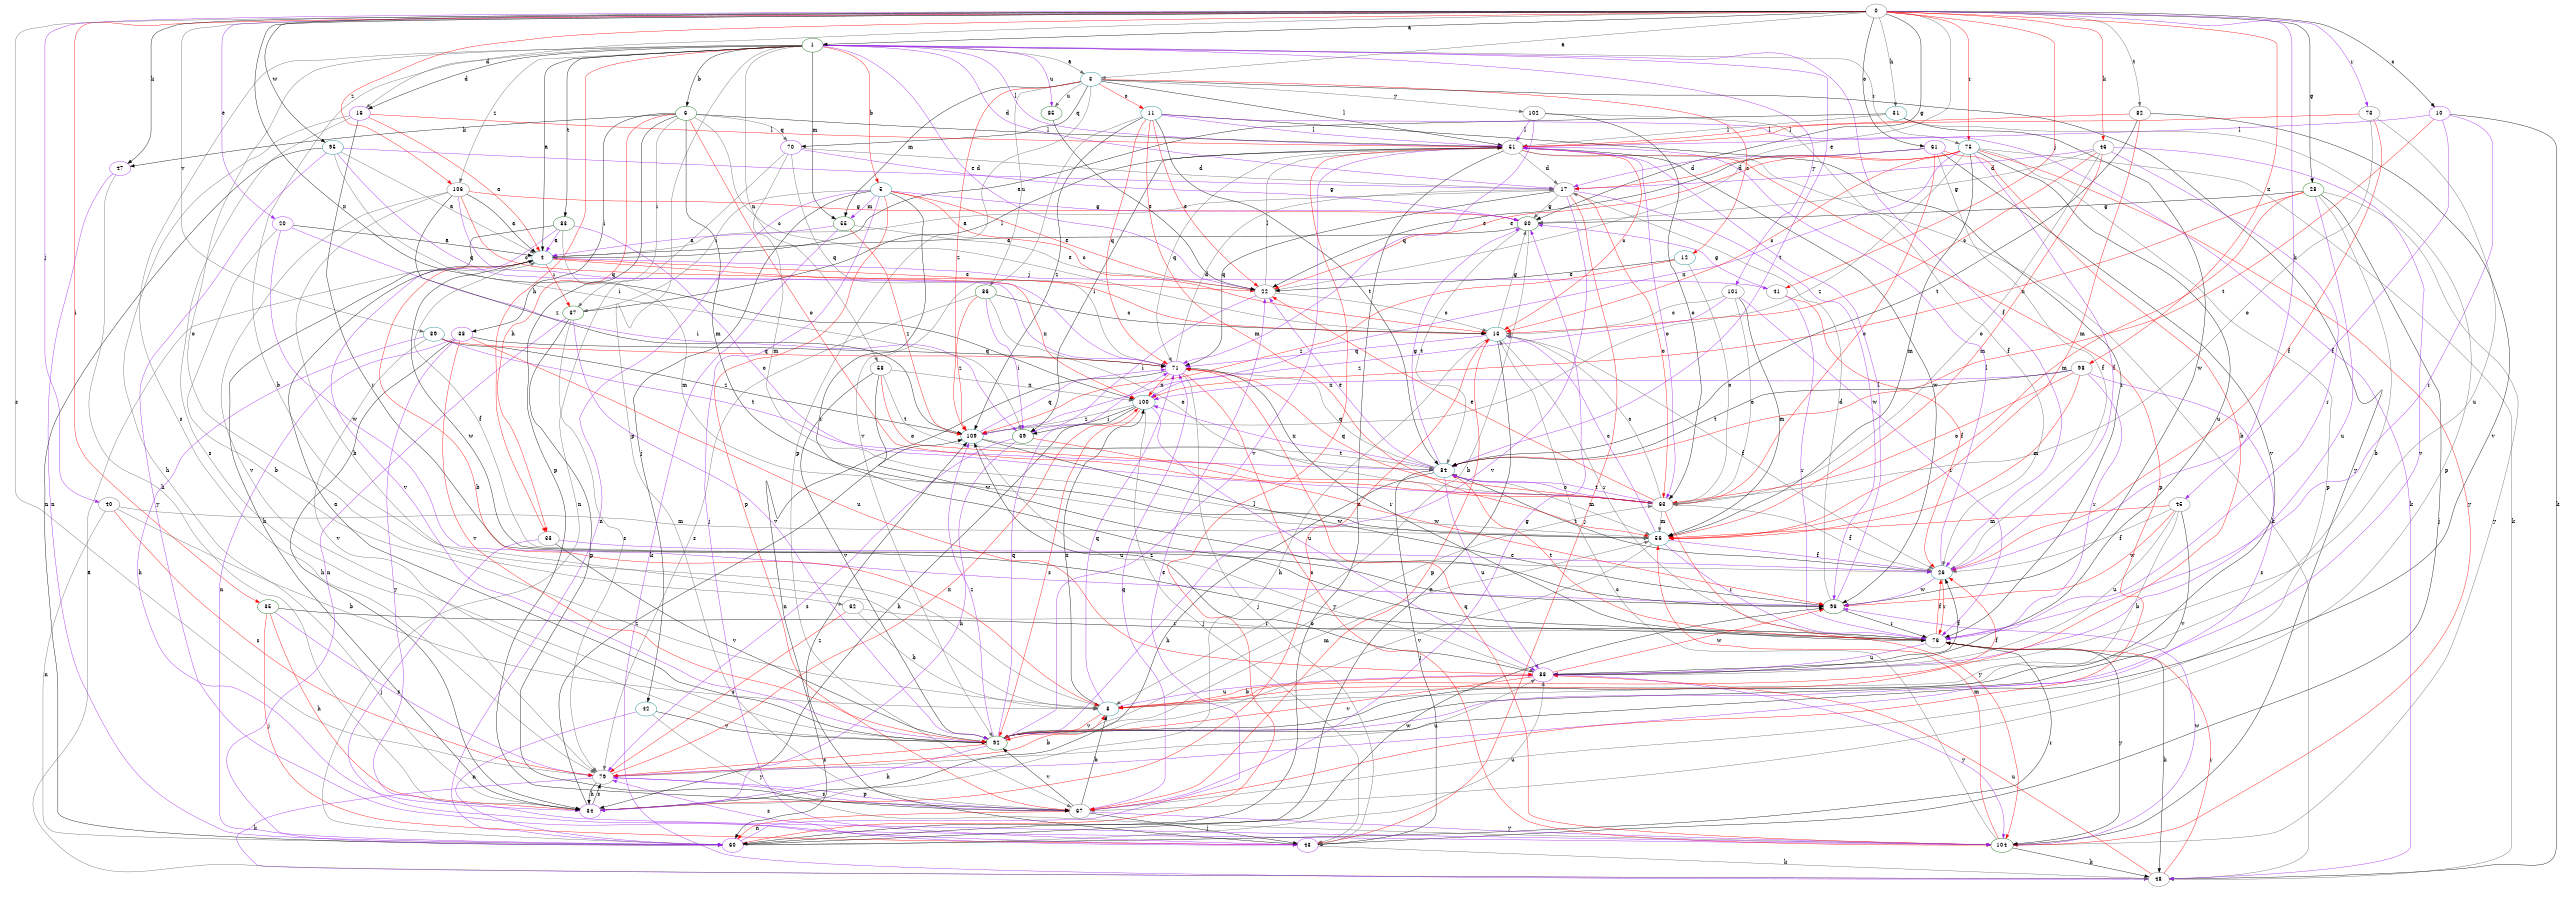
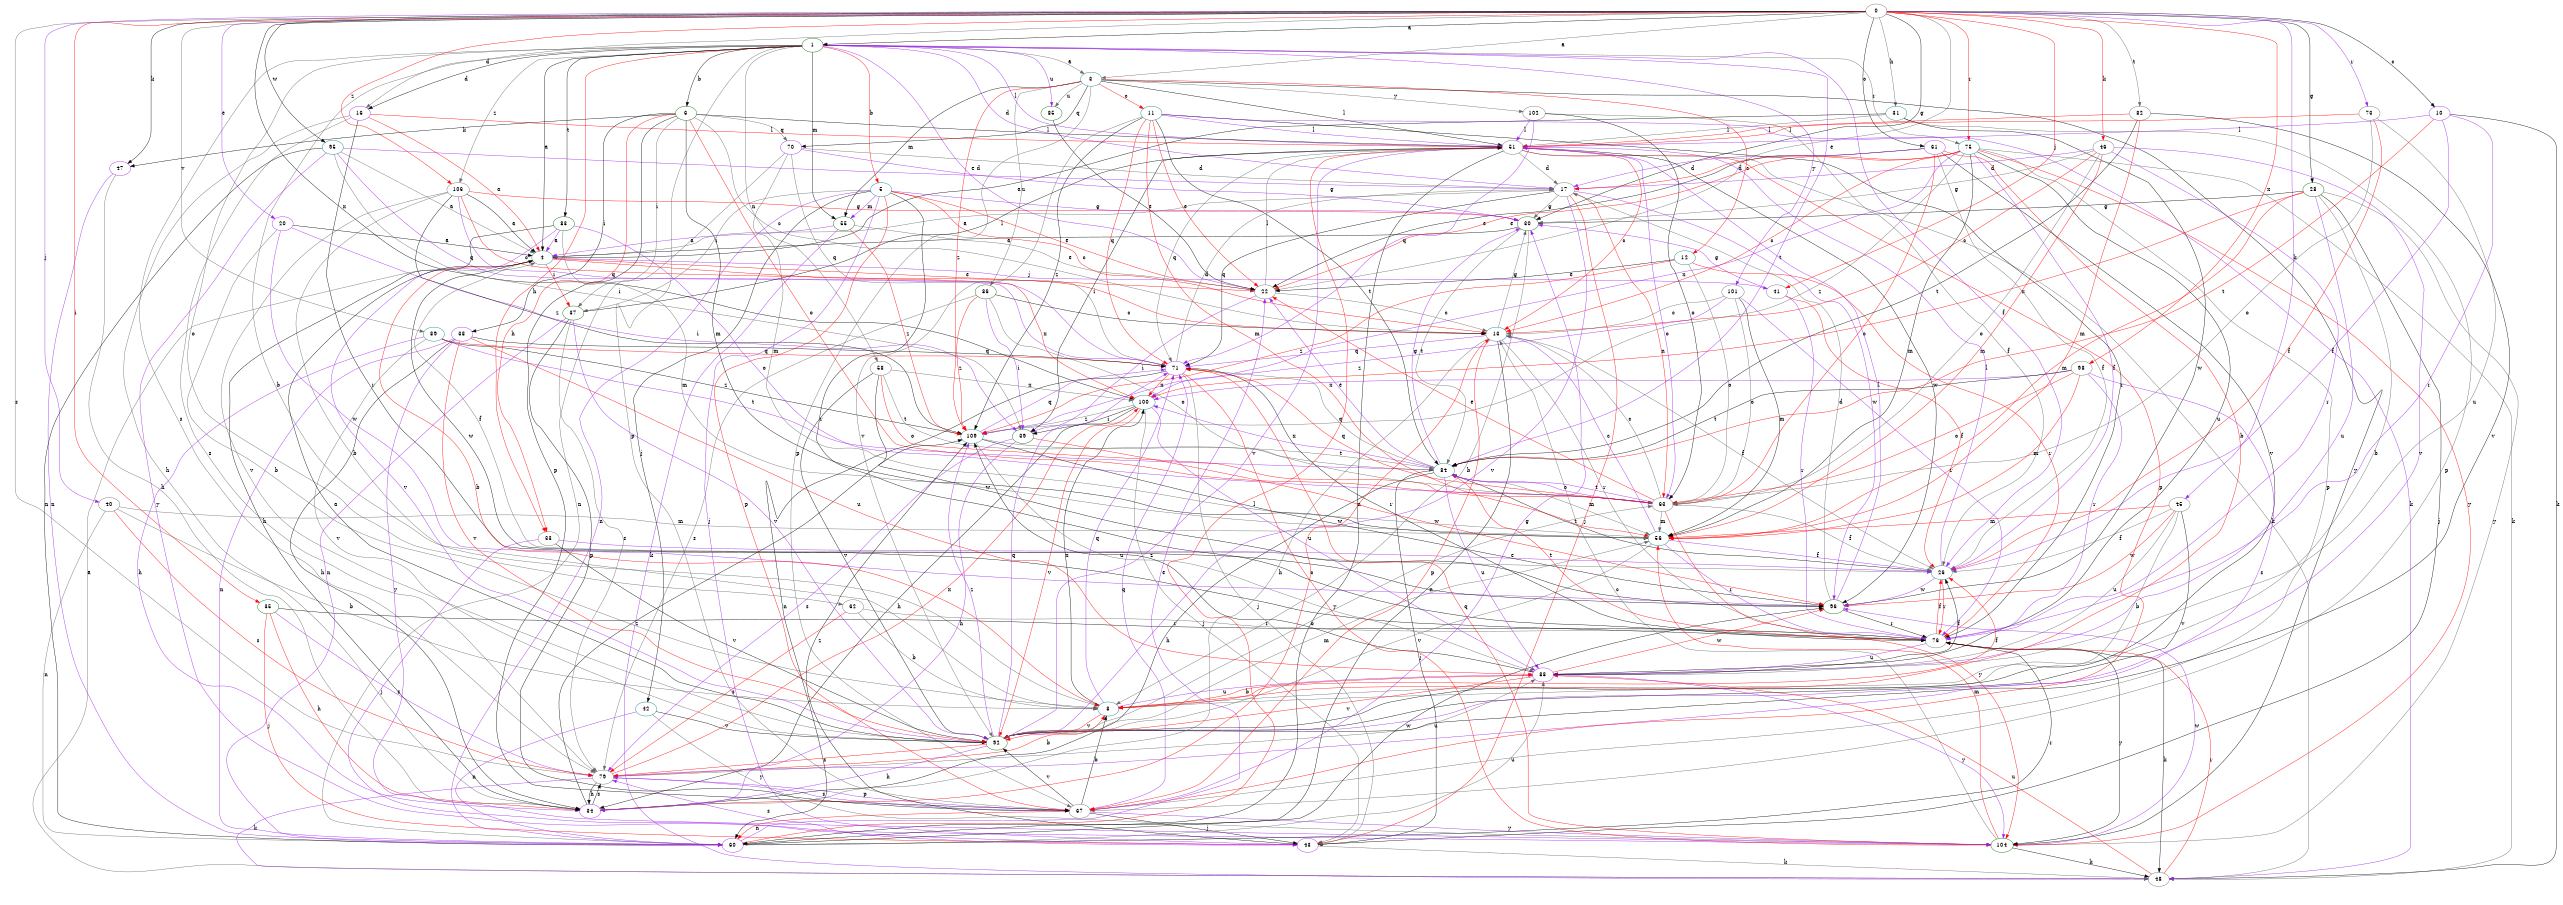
edge "17" -> "63": label "o" -> "n"
edge "12" -> "76": added, label "r"
edge "100" -> "92": label "s" -> "v"
